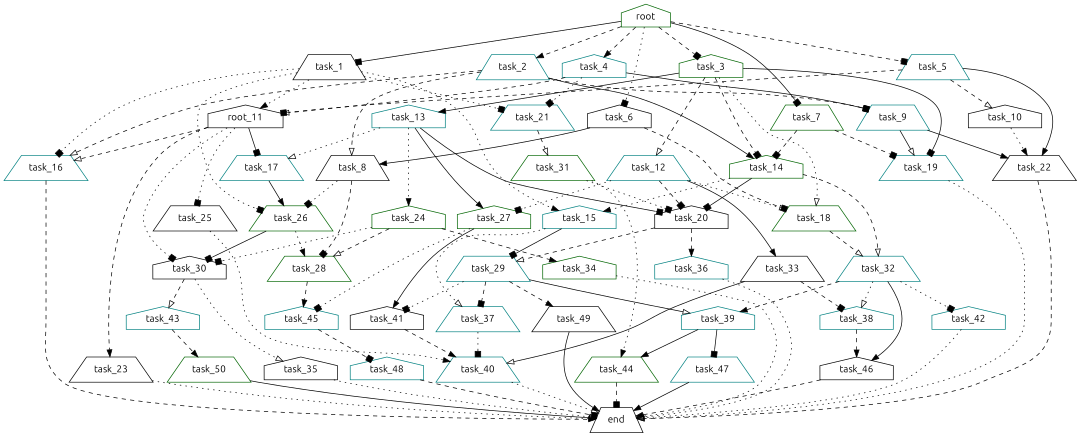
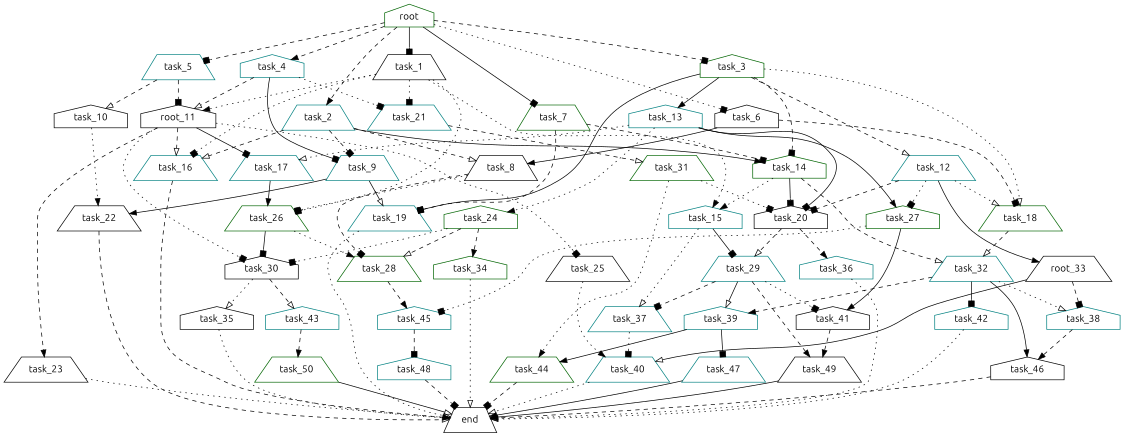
edge "task_5" -> "task_22": removed
node "task_33": label "task_33" -> "root_33"
edge "task_32" -> "task_42": style dotted -> solid
edge "task_41" -> "task_40": now "task_41" -> "task_49"
